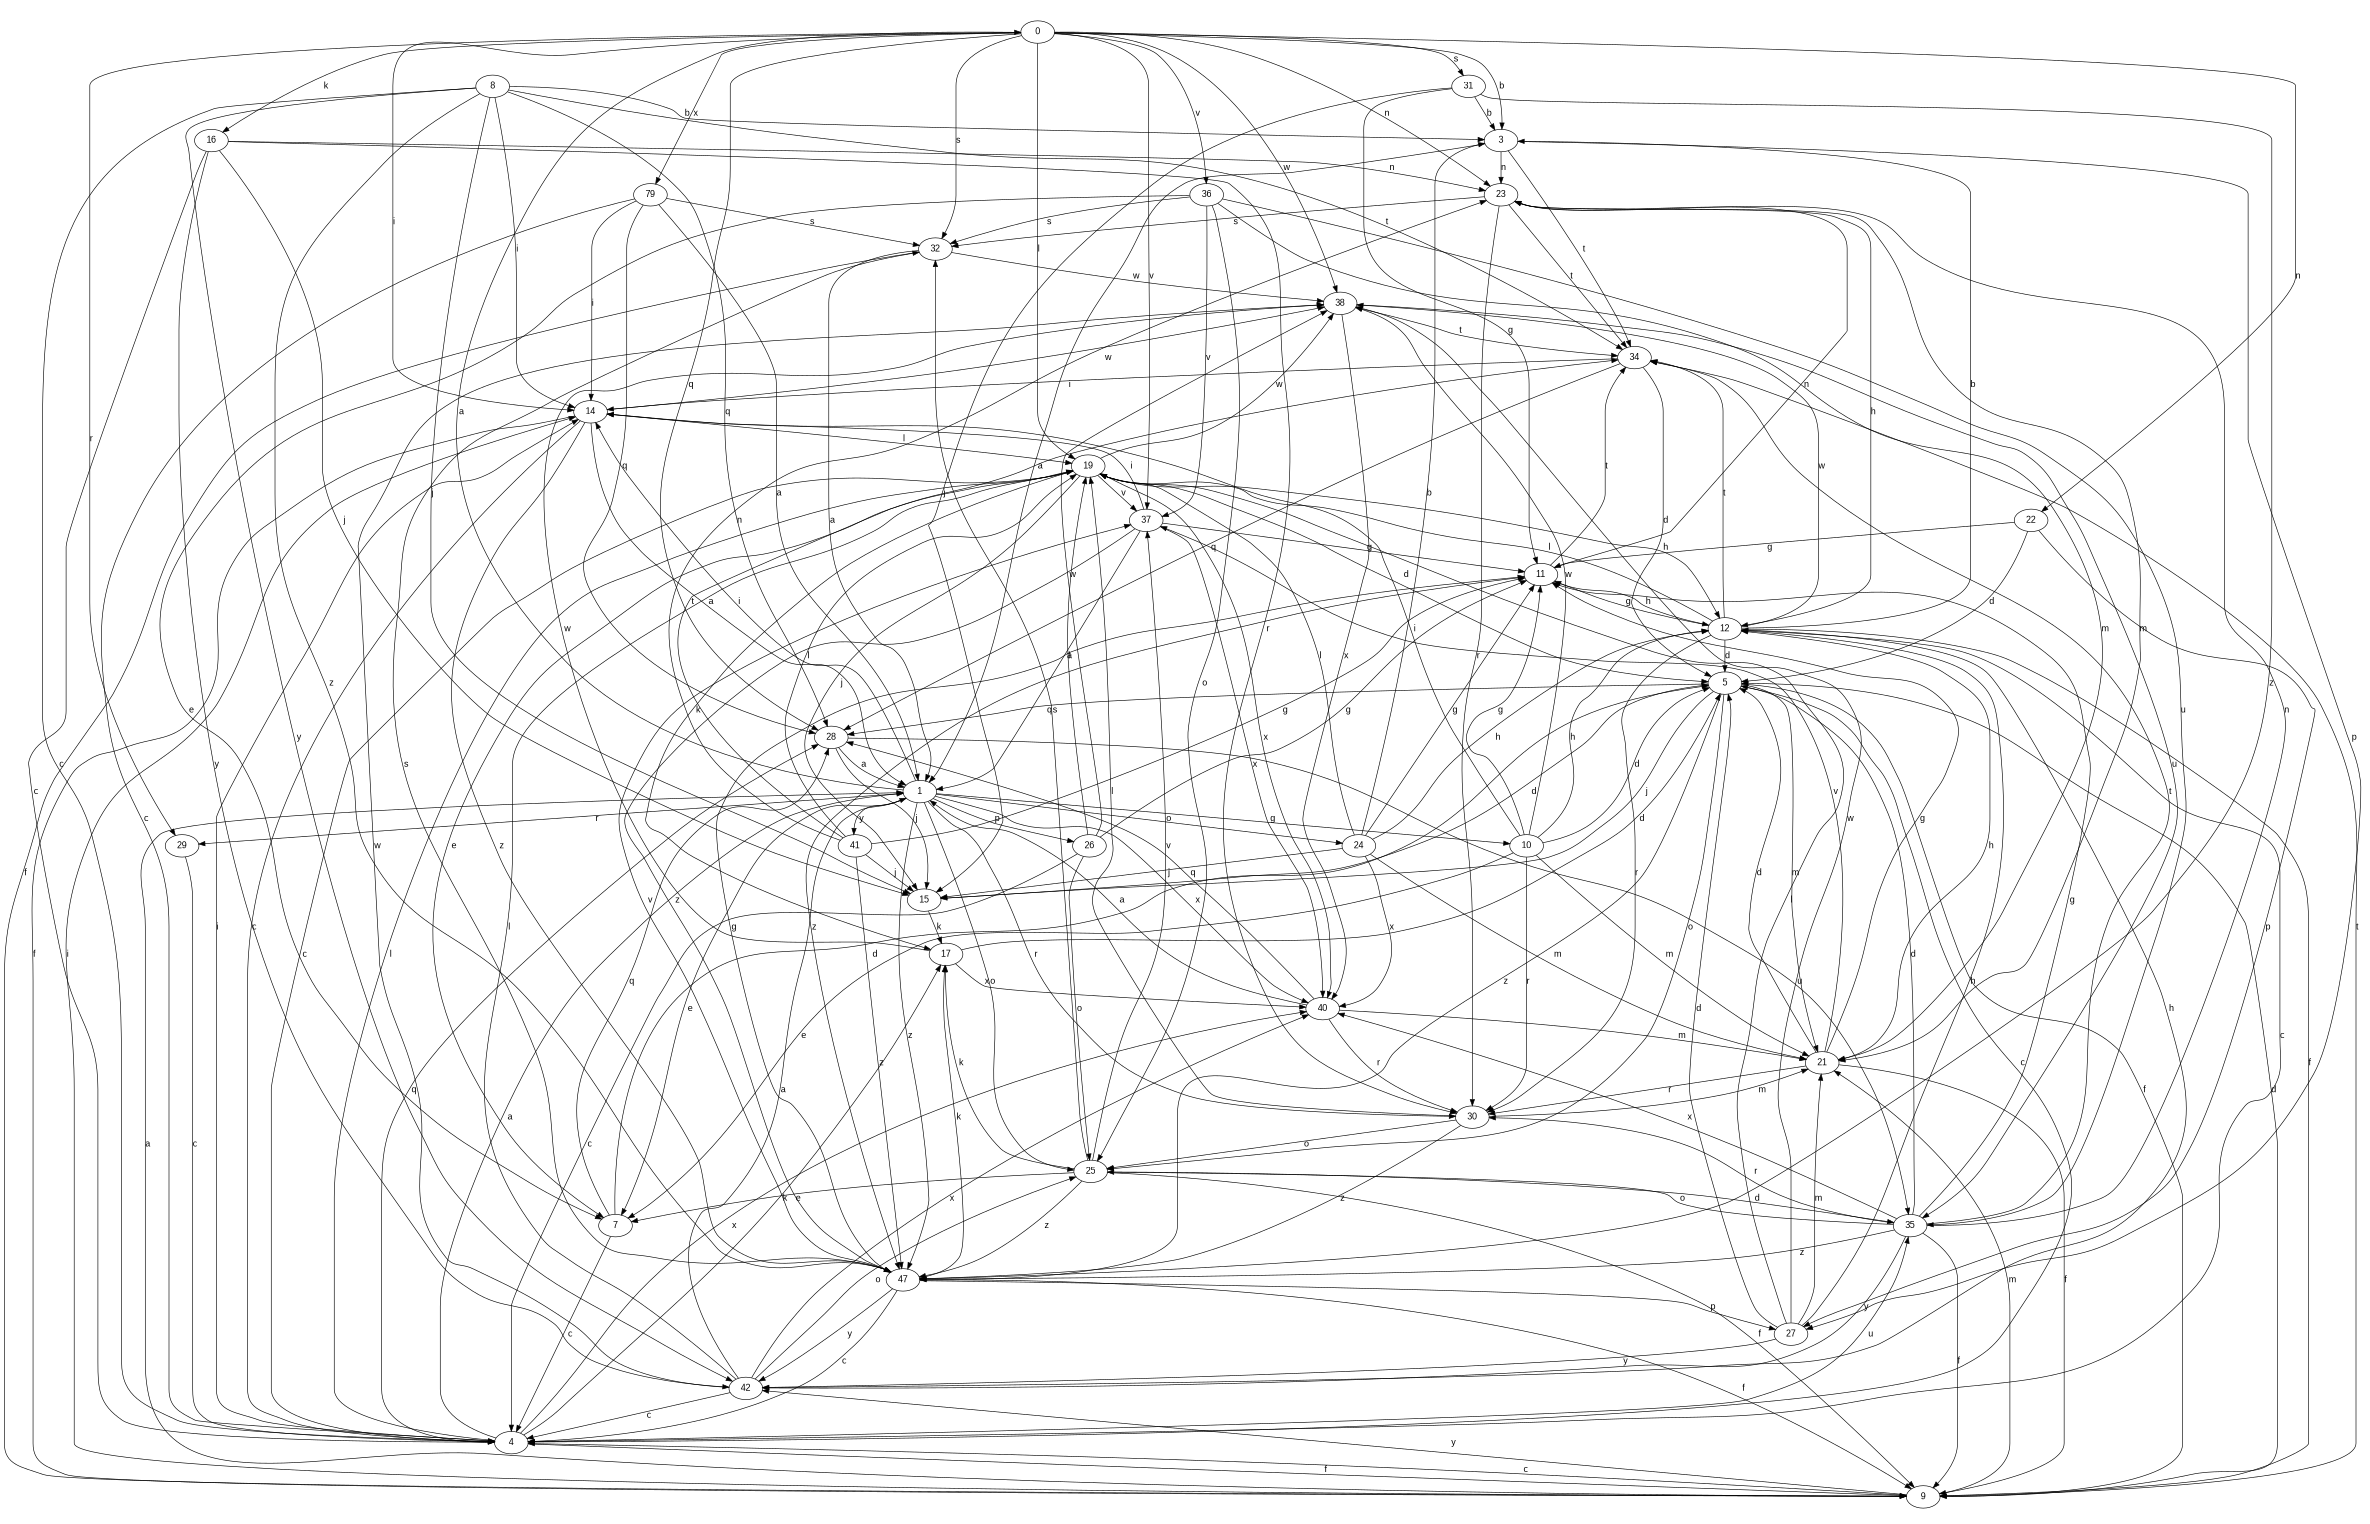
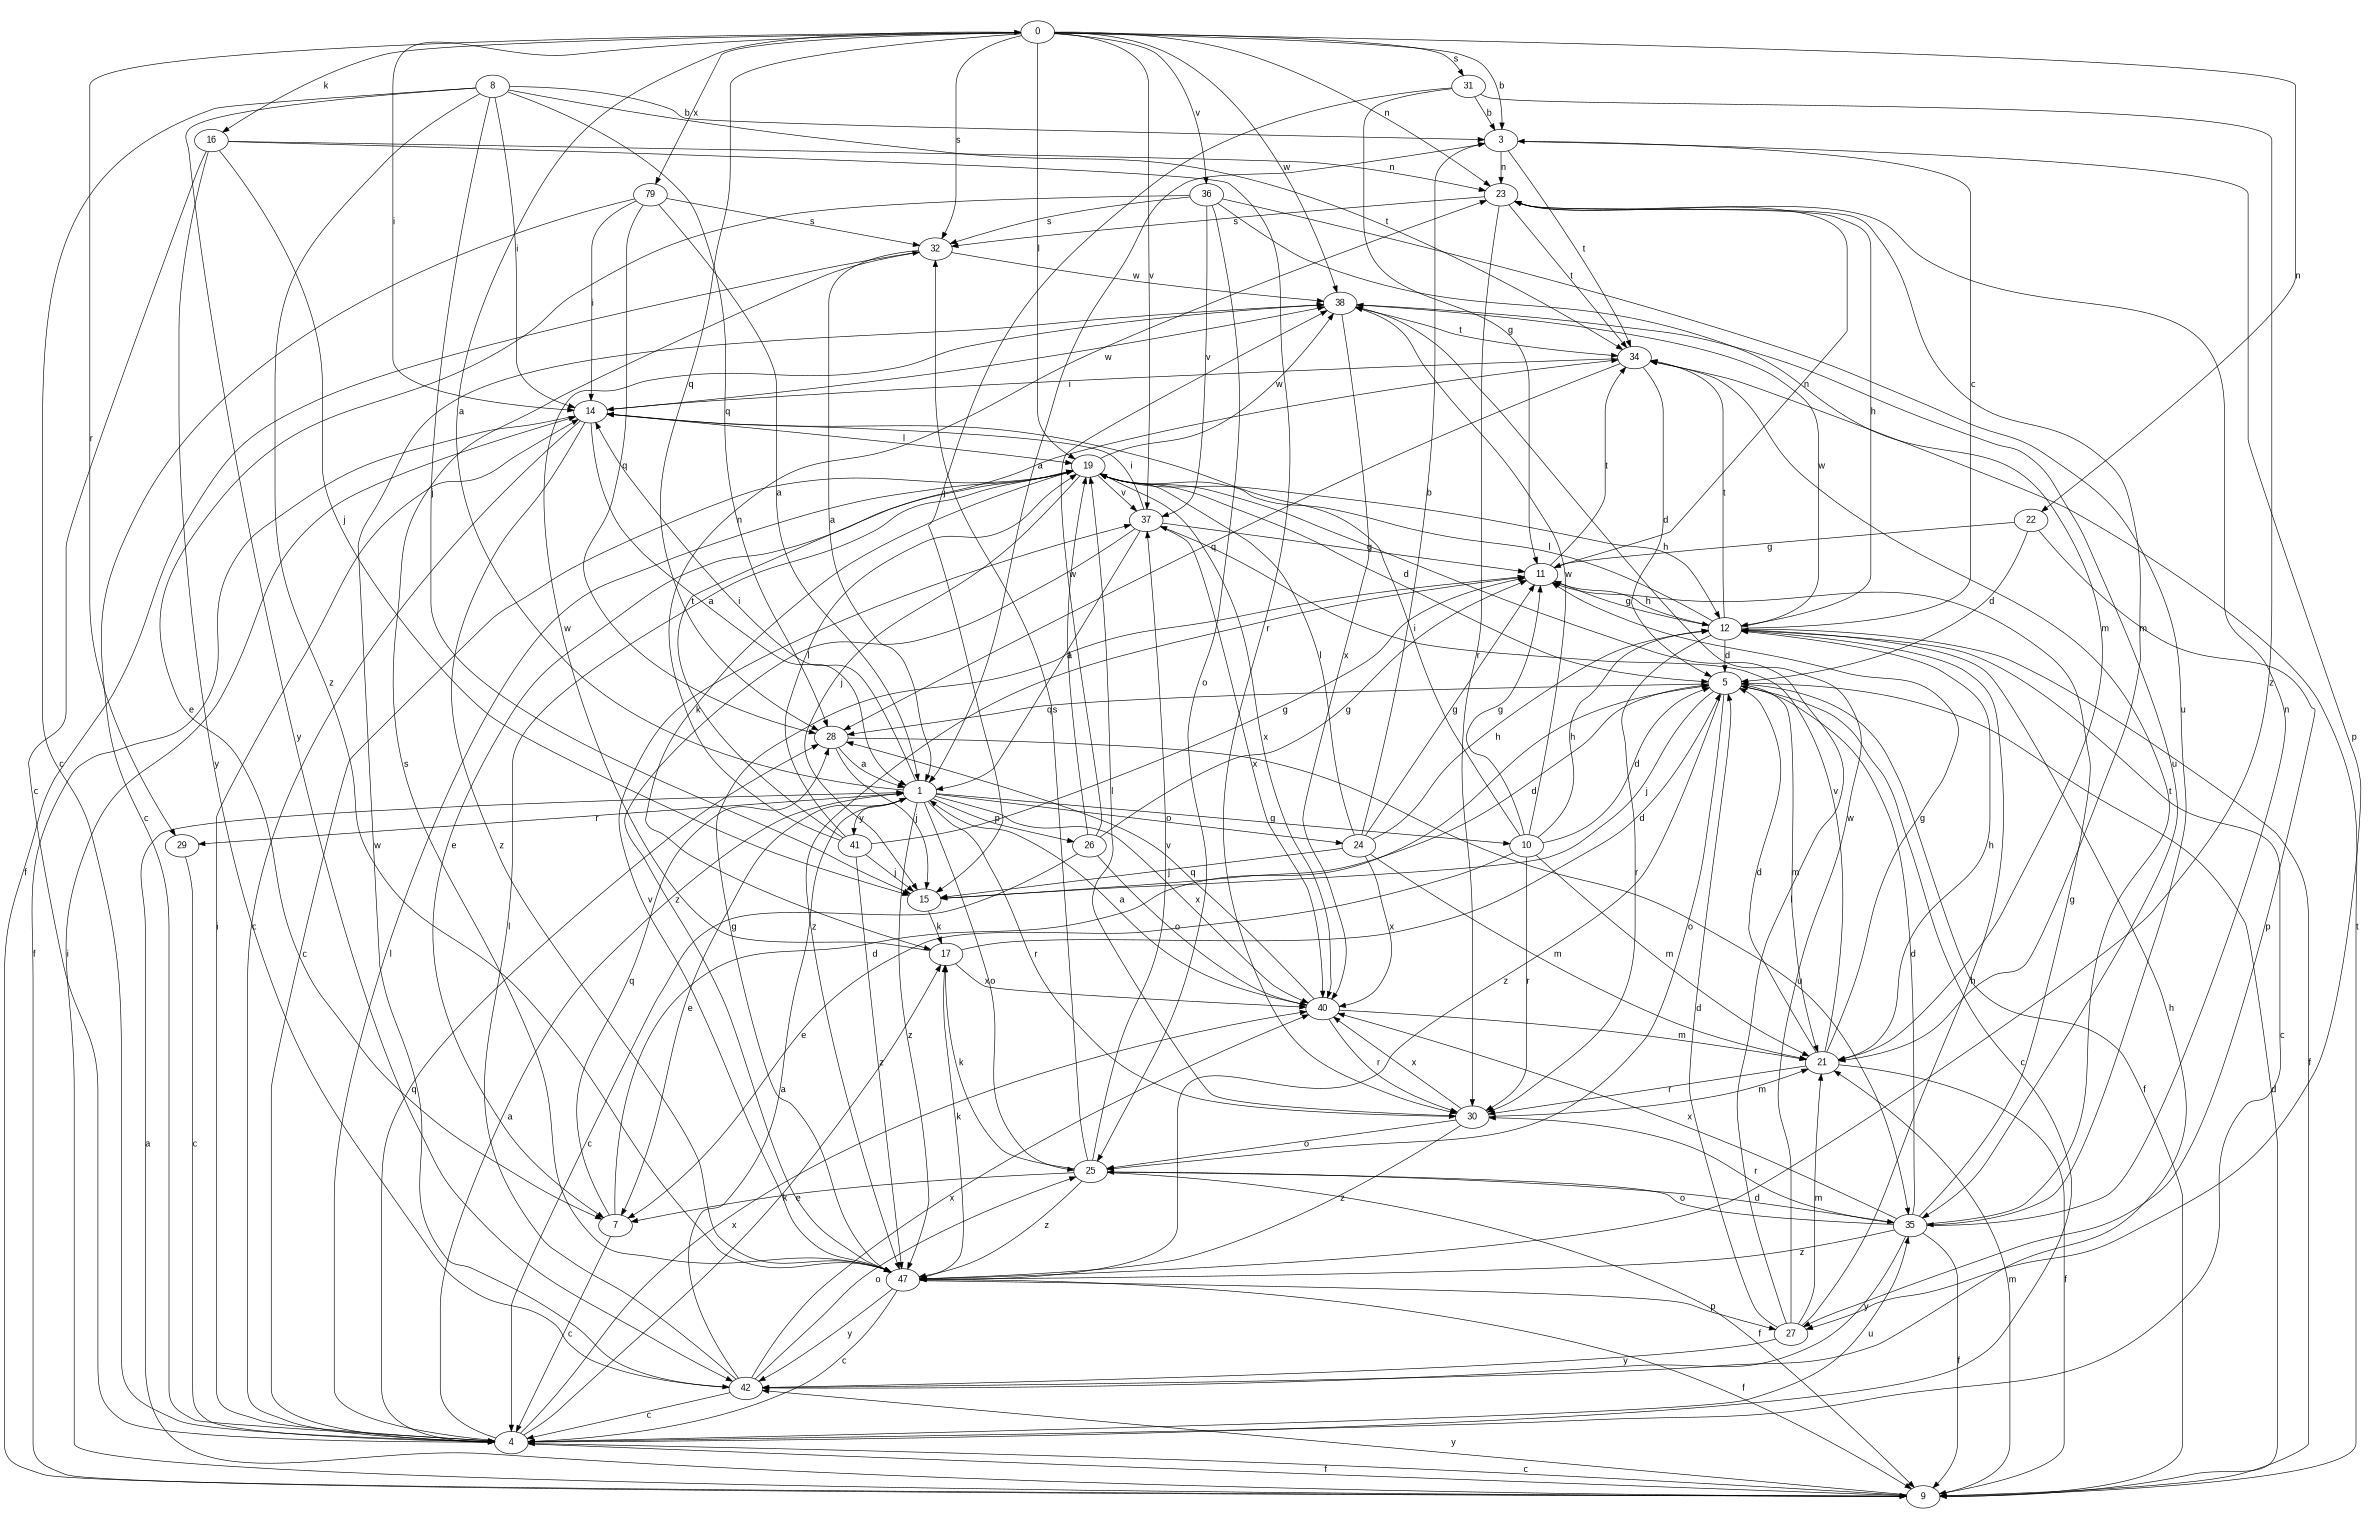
edge "12" -> "3": label "b" -> "c"
edge "26" -> "25": now "26" -> "40"
edge "30" -> "40": added, label "x"
